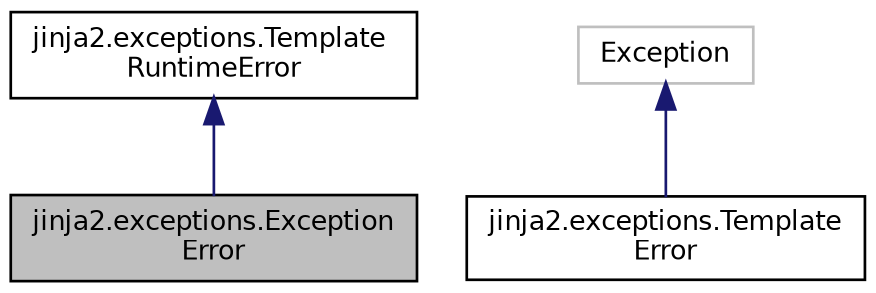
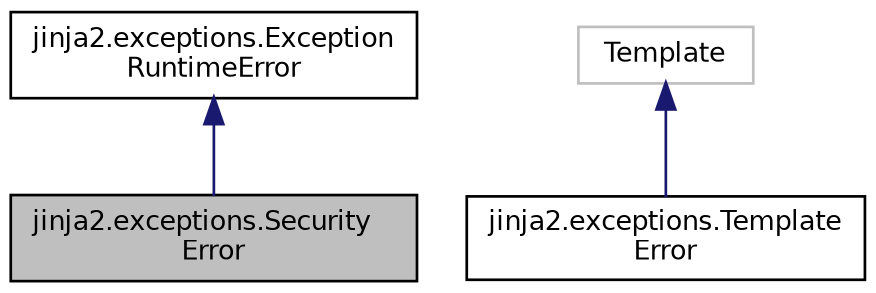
node "jinja2.exceptions.Template RuntimeError": label "jinja2.exceptions.Template RuntimeError" -> "jinja2.exceptions.Exception RuntimeError"
node "Exception": label "Exception" -> "Template"
node "jinja2.exceptions.Exception Error": label "jinja2.exceptions.Exception Error" -> "jinja2.exceptions.Security Error"
